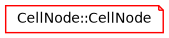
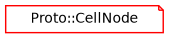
node "CellNode::CellNode": label "CellNode::CellNode" -> "Proto::CellNode"
